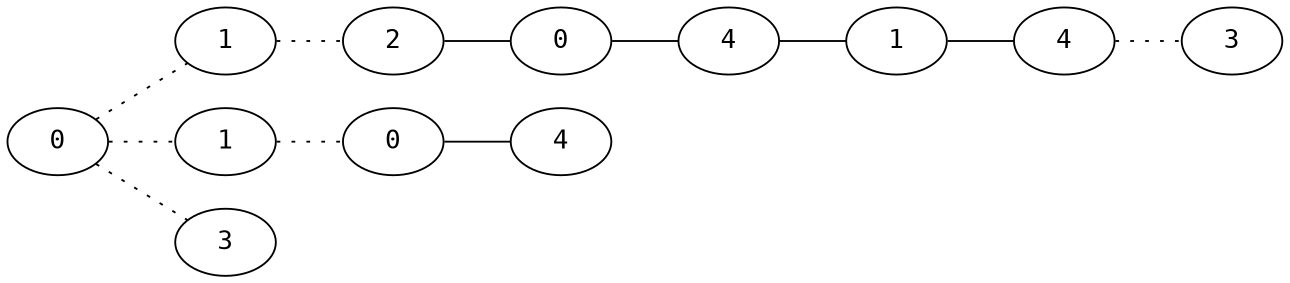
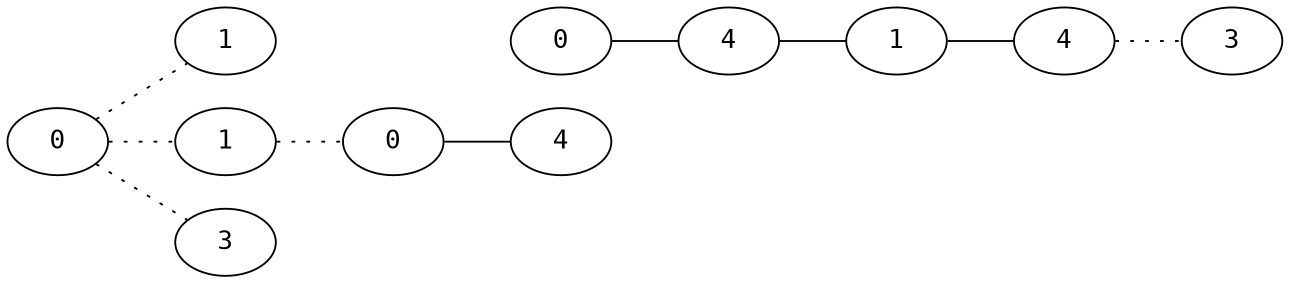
node "2": removed
